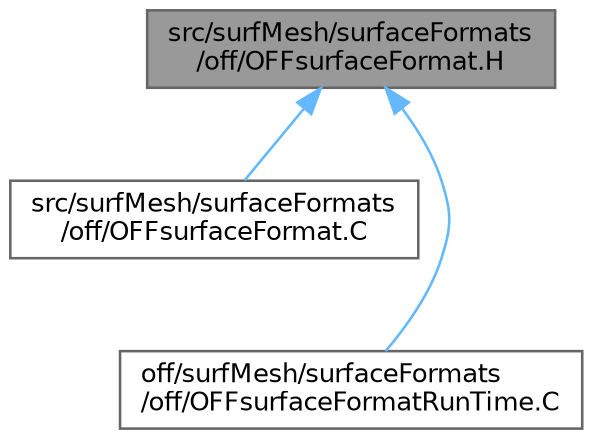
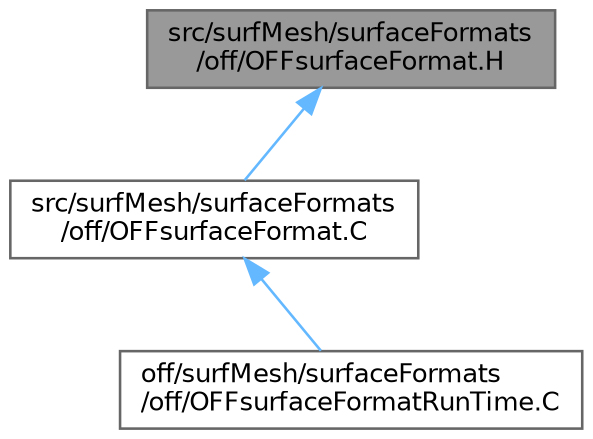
edge "off/surfMesh/surfaceFormats /off/OFFsurfaceFormatRunTime.C" -> "src/surfMesh/surfaceFormats /off/OFFsurfaceFormat.H": now "off/surfMesh/surfaceFormats /off/OFFsurfaceFormatRunTime.C" -> "src/surfMesh/surfaceFormats /off/OFFsurfaceFormat.C"
